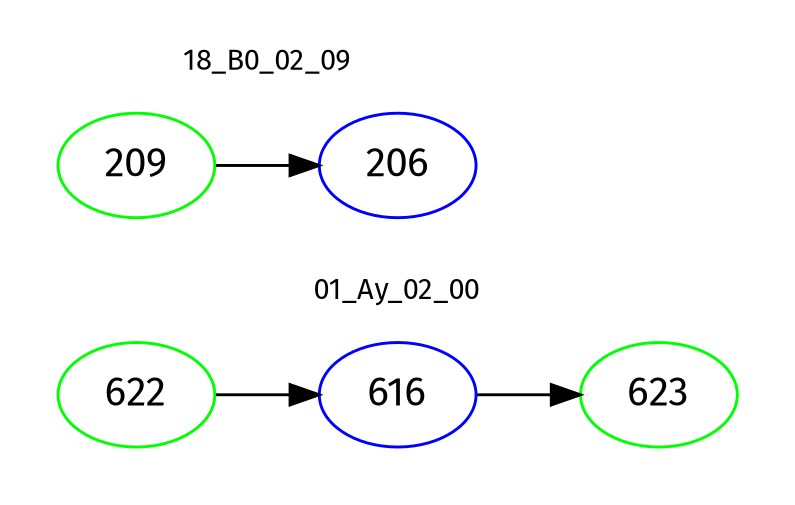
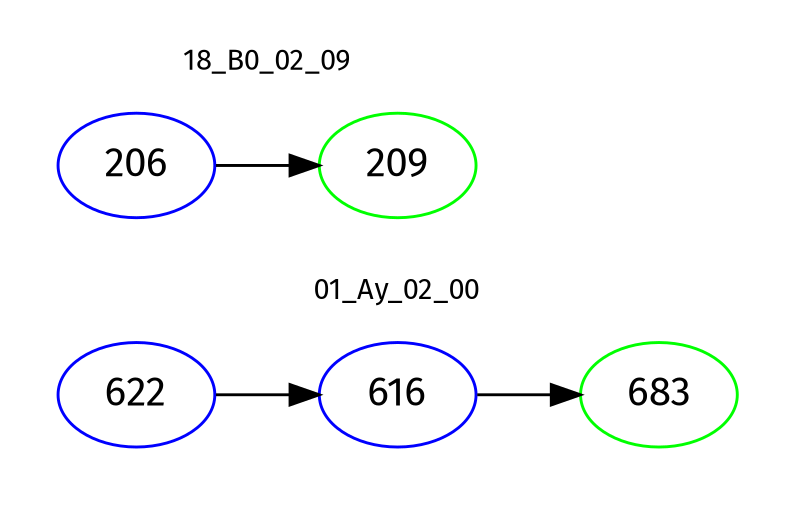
edge "209" -> "206": reversed
node "622": color green -> blue
node "623": label "623" -> "683"
